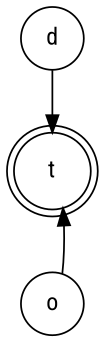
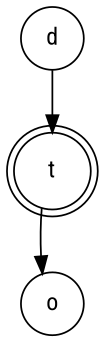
edge "o" -> "t": reversed
